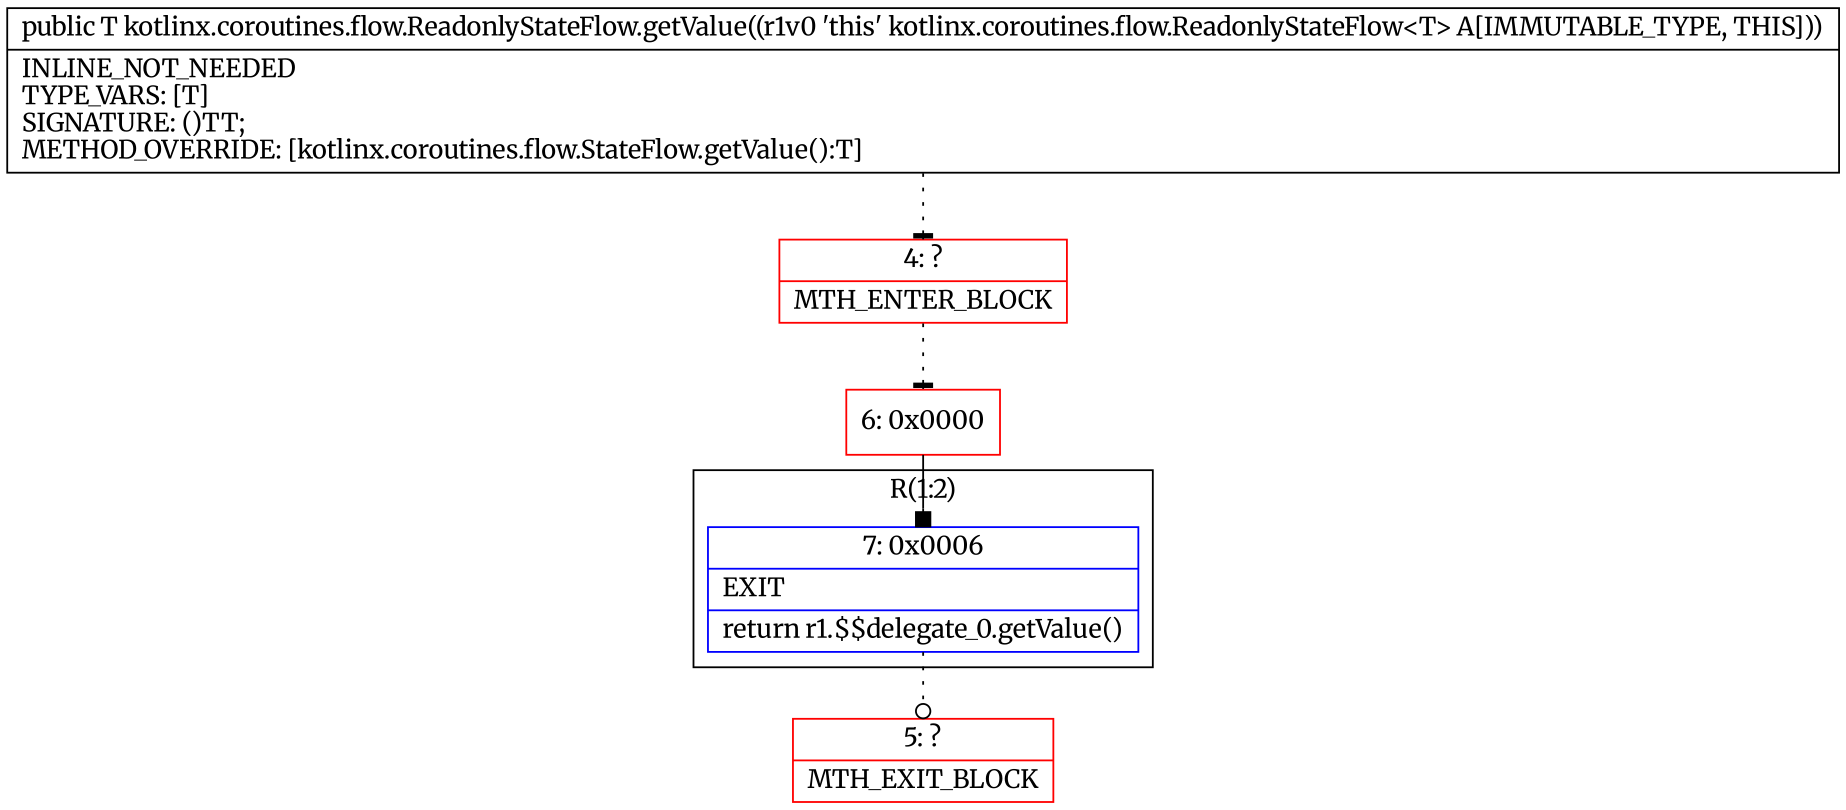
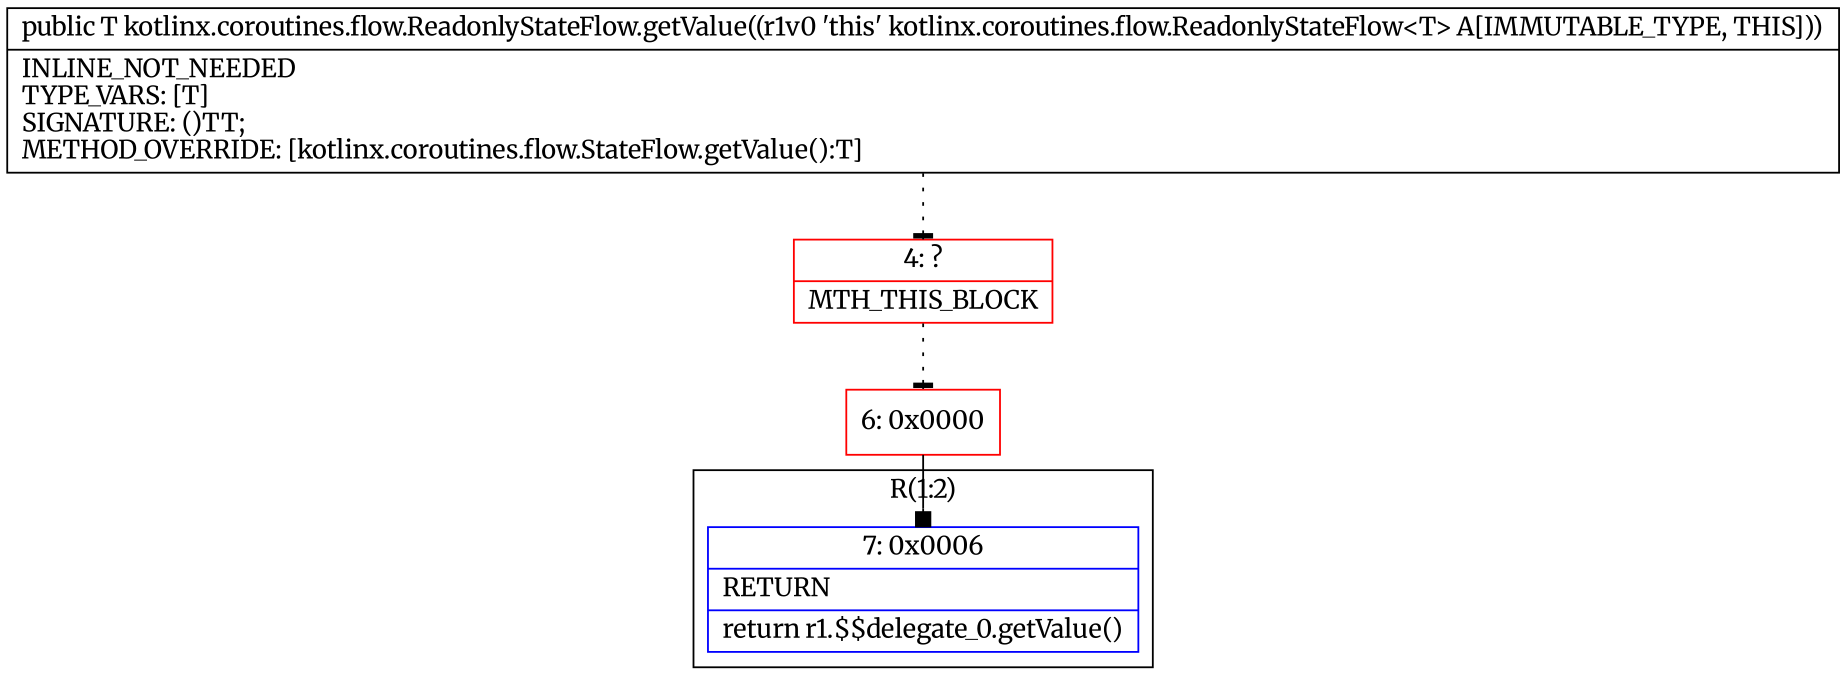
node "4: ?": text "MTH_ENTER_BLOCK" -> "MTH_THIS_BLOCK"
node "7: 0x0006": text "EXIT" -> "RETURN"
node "5: ?": removed
